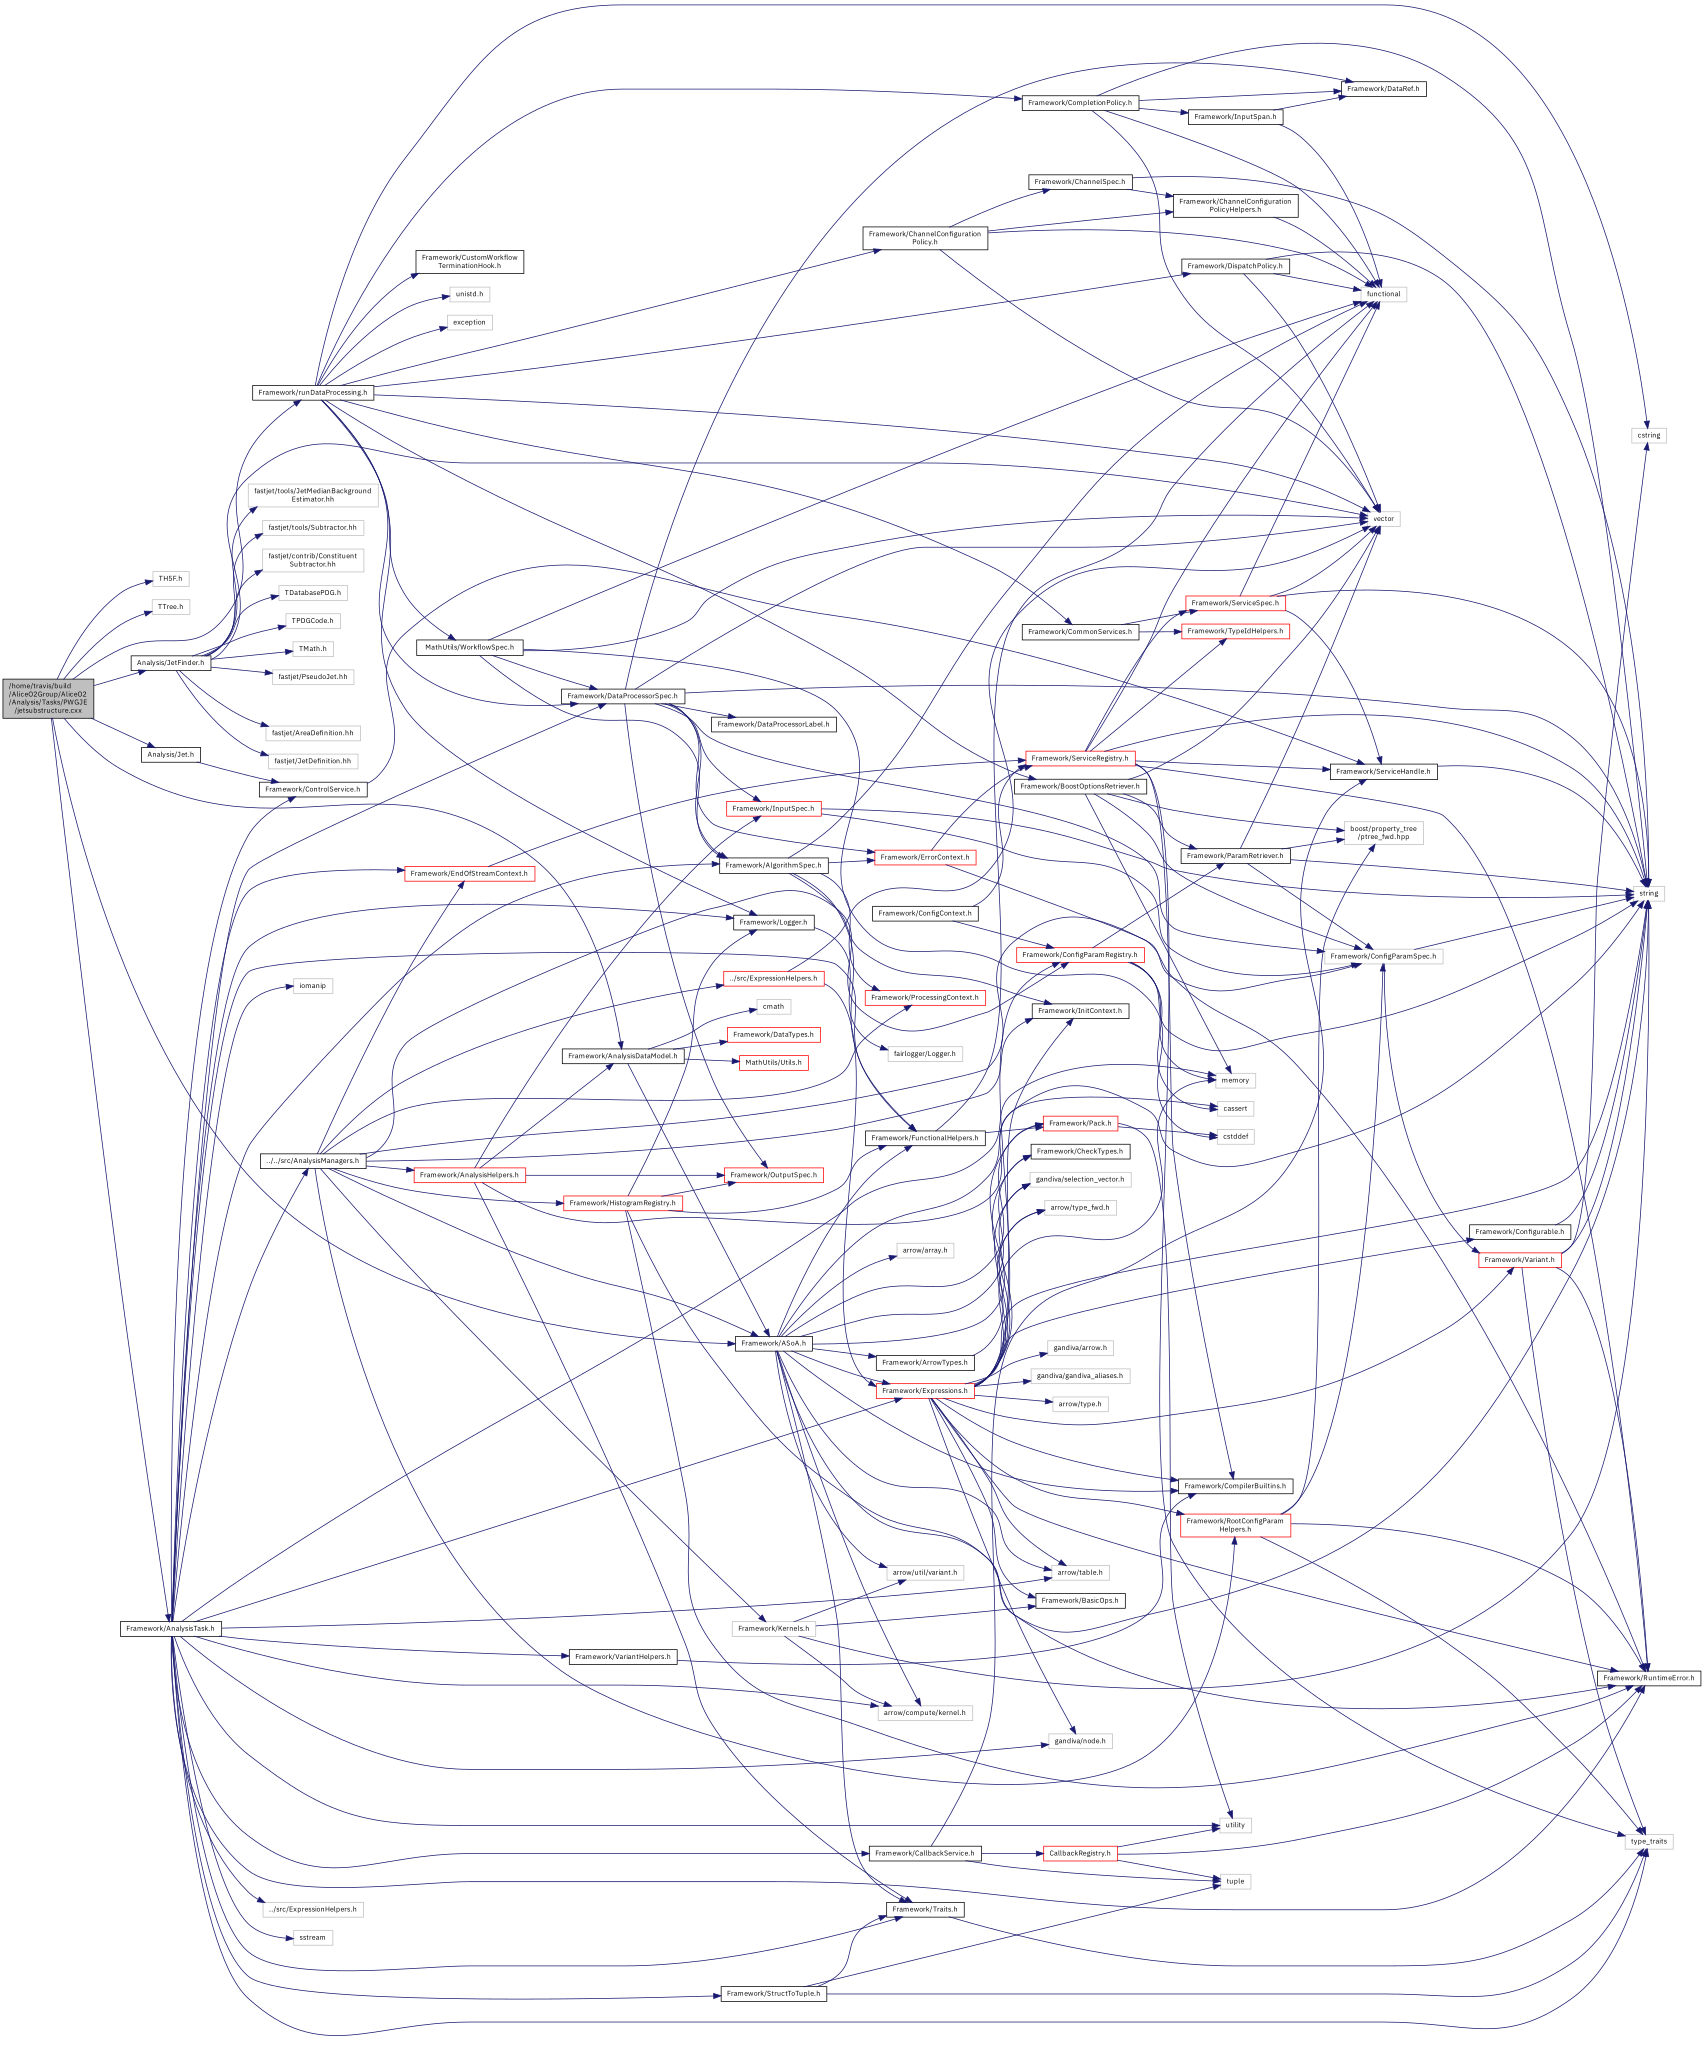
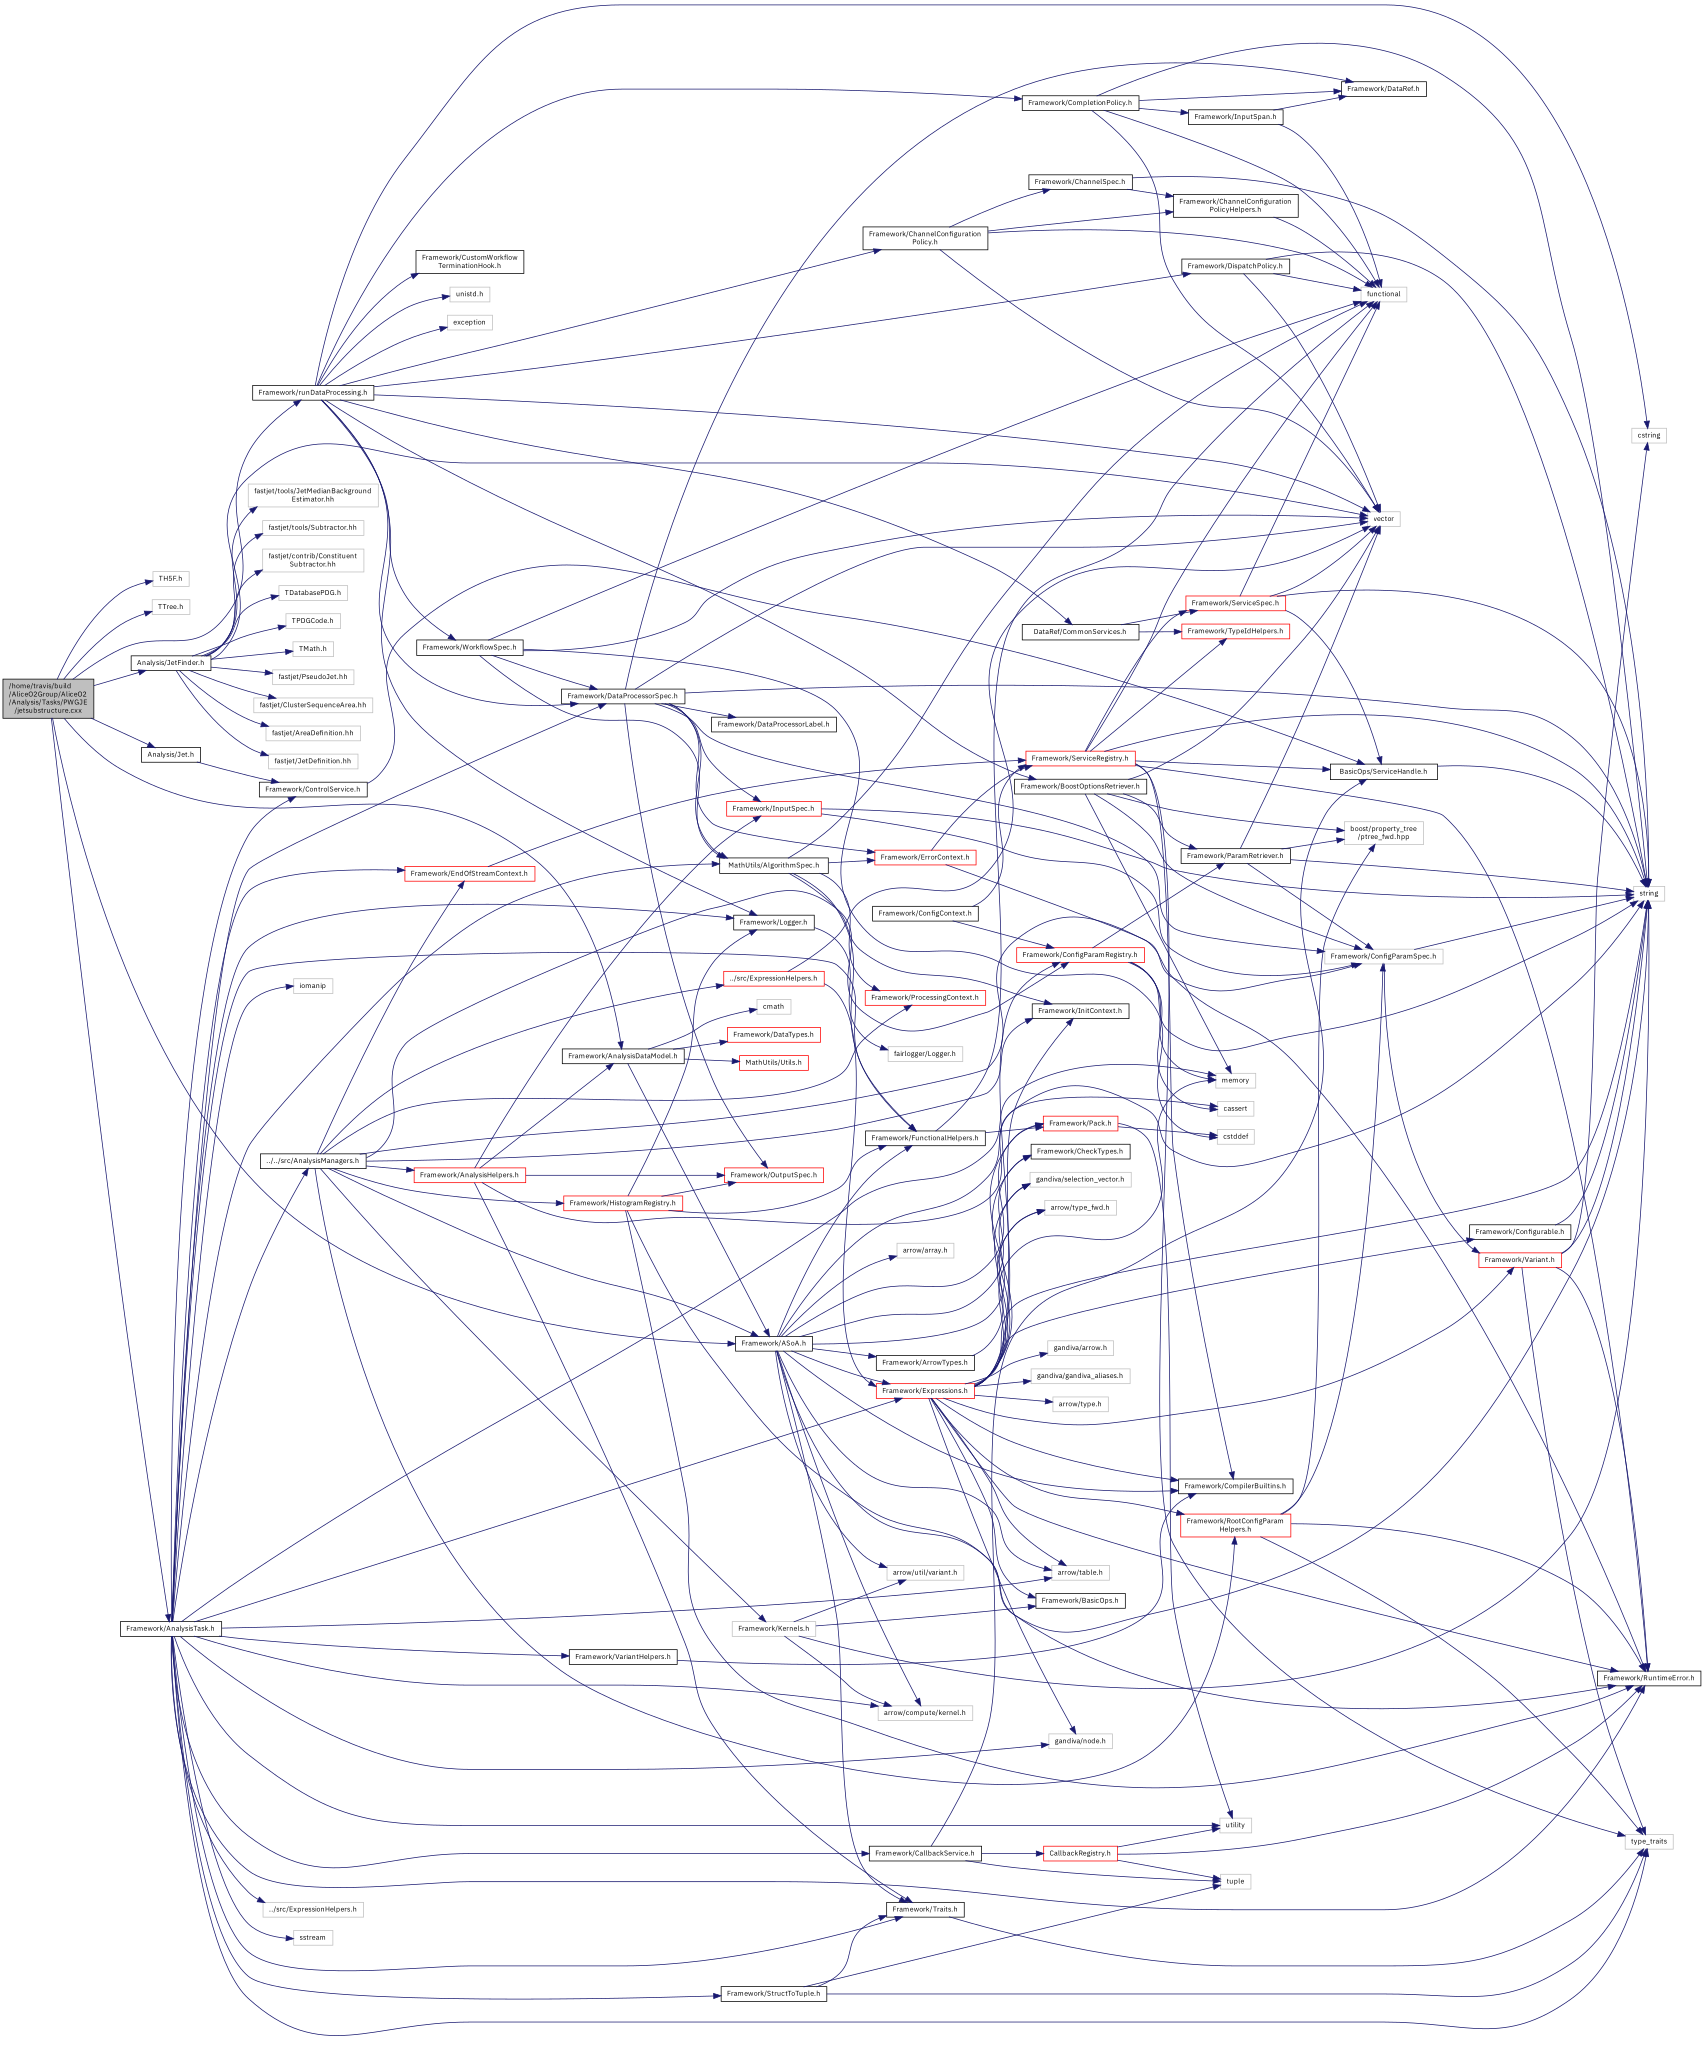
node "Framework/CommonServices.h": label "Framework/CommonServices.h" -> "DataRef/CommonServices.h"
node "MathUtils/WorkflowSpec.h": label "MathUtils/WorkflowSpec.h" -> "Framework/WorkflowSpec.h"
node "fastjet/ClusterSequenceArea.hh": added
node "Framework/ServiceHandle.h": label "Framework/ServiceHandle.h" -> "BasicOps/ServiceHandle.h"
node "Framework/AlgorithmSpec.h": label "Framework/AlgorithmSpec.h" -> "MathUtils/AlgorithmSpec.h"
